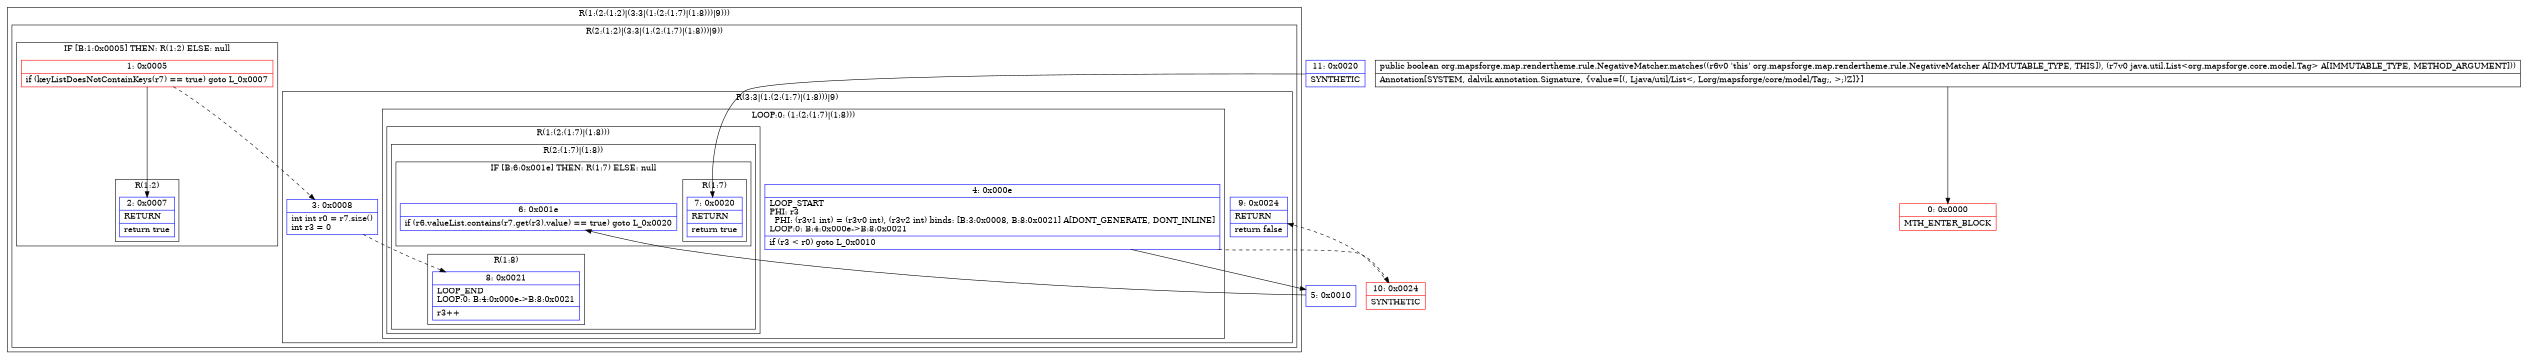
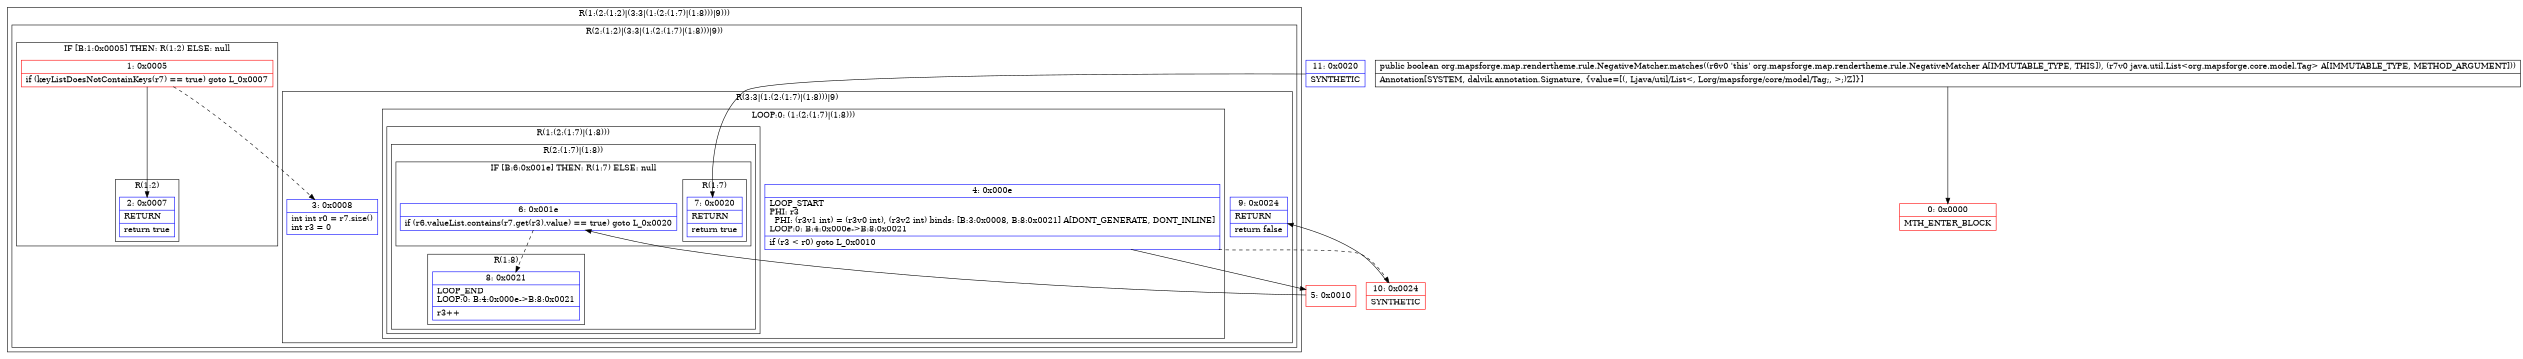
edge "10: 0x0024" -> "9: 0x0024": style dashed -> solid
edge "3: 0x0008" -> "8: 0x0021": now "6: 0x001e" -> "8: 0x0021"
node "5: 0x0010": color blue -> red
